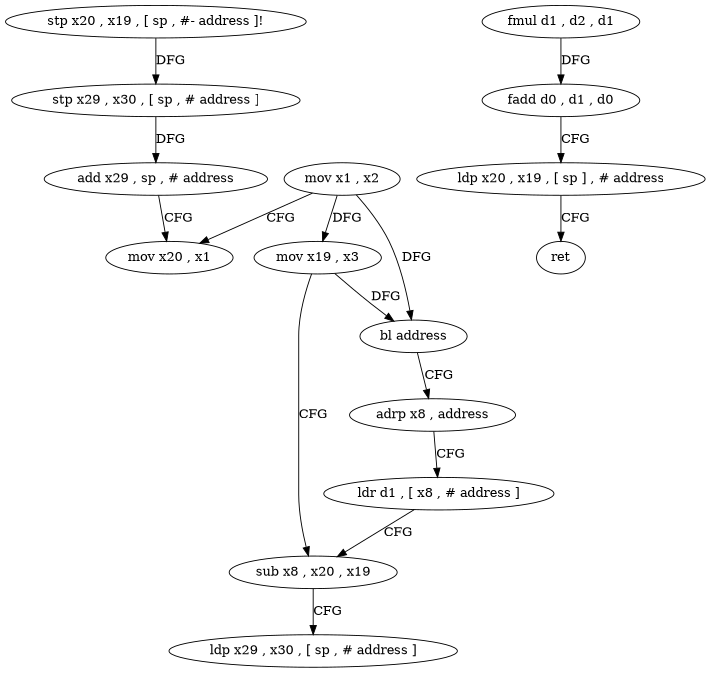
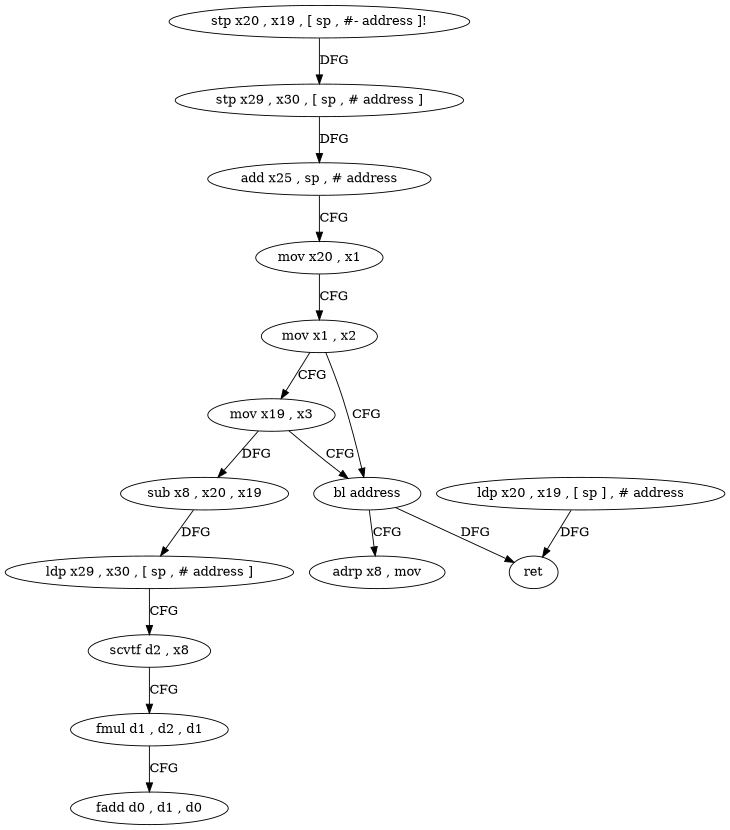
edge "fmul d1 , d2 , d1" -> "fadd d0 , d1 , d0": label "DFG" -> "CFG"
edge "fadd d0 , d1 , d0" -> "ldp x20 , x19 , [ sp ] , # address": removed, label "CFG"
node "add x29 , sp , # address": label "add x29 , sp , # address" -> "add x25 , sp , # address"
edge "mov x1 , x2" -> "mov x20 , x1": reversed
edge "mov x1 , x2" -> "mov x19 , x3": label "DFG" -> "CFG"
edge "ldp x20 , x19 , [ sp ] , # address" -> "ret": label "CFG" -> "DFG"
edge "mov x1 , x2" -> "bl address": label "DFG" -> "CFG"
edge "mov x19 , x3" -> "bl address": label "DFG" -> "CFG"
edge "mov x19 , x3" -> "sub x8 , x20 , x19": label "CFG" -> "DFG"
node "adrp x8 , address": label "adrp x8 , address" -> "adrp x8 , mov"
node "ldr d1 , [ x8 , # address ]": removed
edge "bl address" -> "ret": added, label "DFG"
edge "sub x8 , x20 , x19" -> "ldp x29 , x30 , [ sp , # address ]": label "CFG" -> "DFG"
node "scvtf d2 , x8": added
